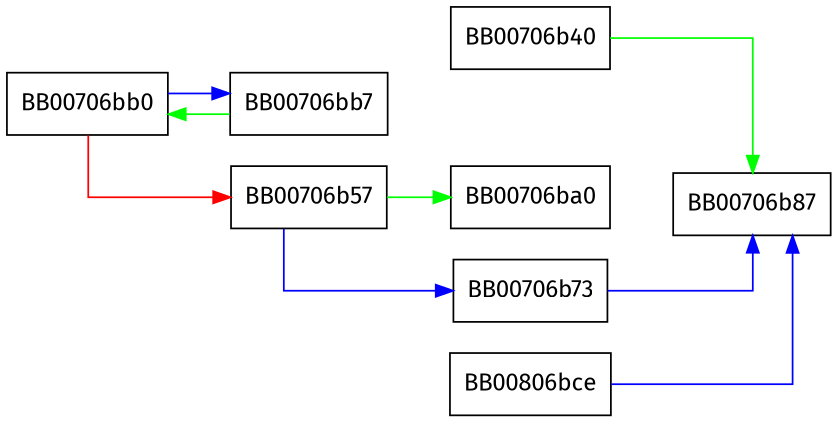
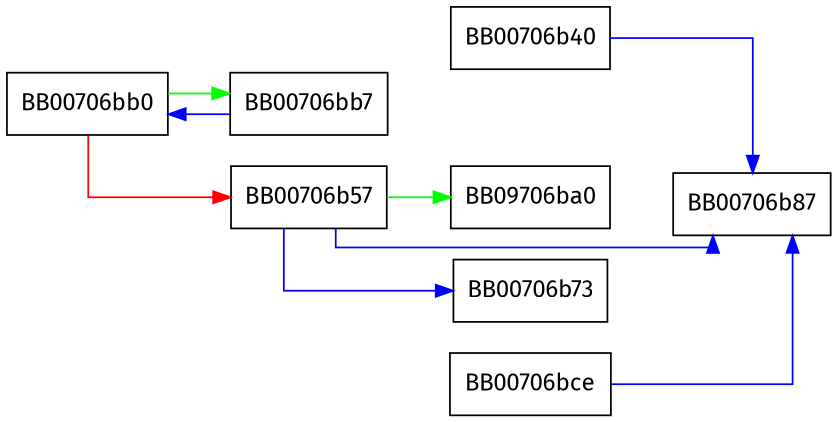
edge "BB00706b40" -> "BB00706b87": color green -> blue
edge "BB00706bb0" -> "BB00706bb7": color blue -> green
edge "BB00706bb7" -> "BB00706bb0": color green -> blue
node "BB00706ba0": label "BB00706ba0" -> "BB09706ba0"
edge "BB00706b73" -> "BB00706b87": now "BB00706b57" -> "BB00706b87"
node "BB00806bce": label "BB00806bce" -> "BB00706bce"
